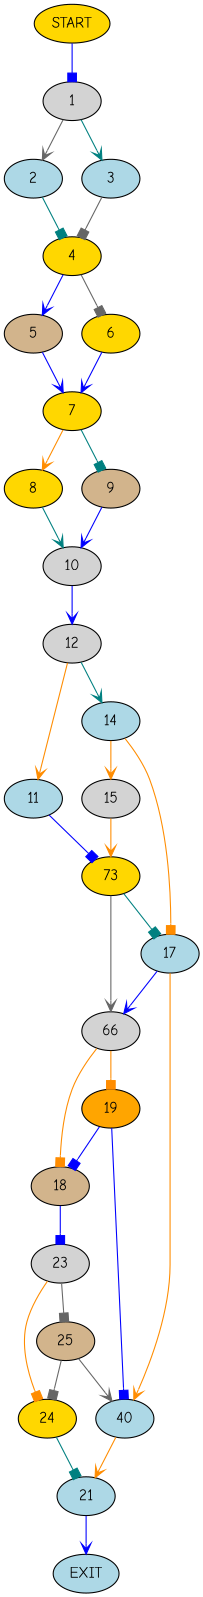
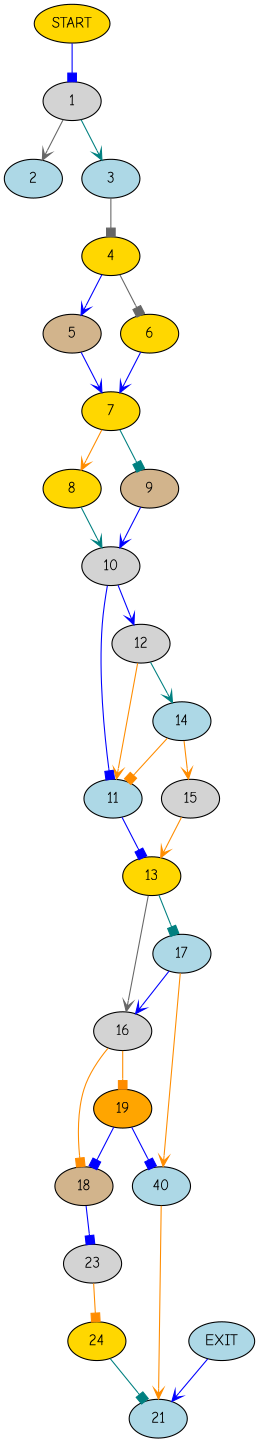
edge "2" -> "4": removed
edge "10" -> "11": added
edge "14" -> "17": now "14" -> "11"
node "73": label "73" -> "13"
node "66": label "66" -> "16"
node "25": removed
edge "21" -> "EXIT": reversed
